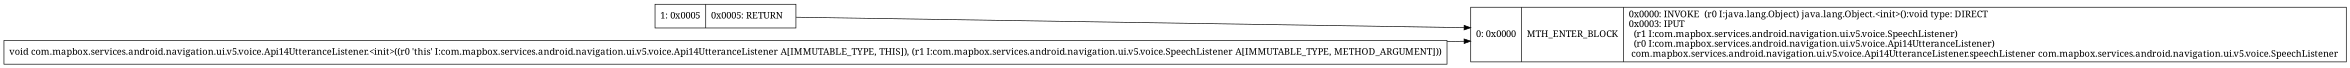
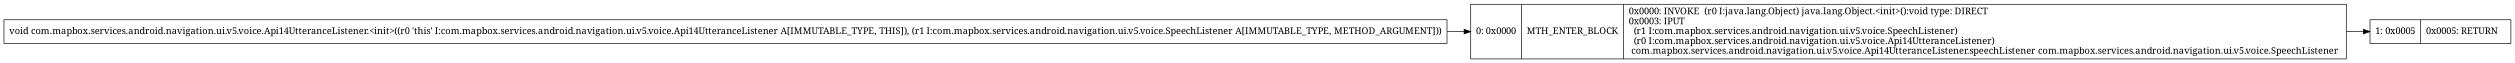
edge "1: 0x0005" -> "0: 0x0000": reversed
